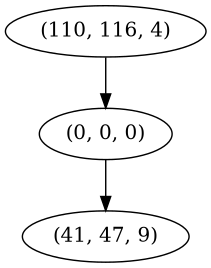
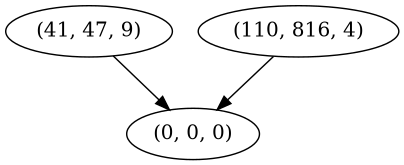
node "(110, 116, 4)": label "(110, 116, 4)" -> "(110, 816, 4)"
edge "(0, 0, 0)" -> "(41, 47, 9)": reversed
